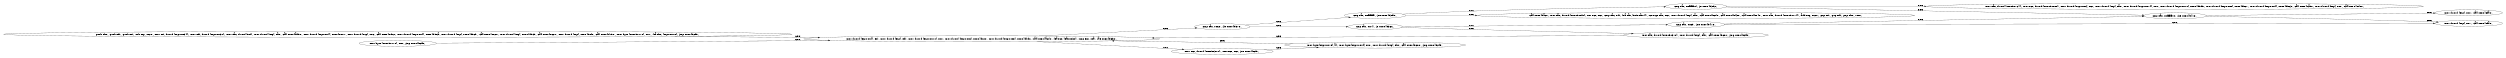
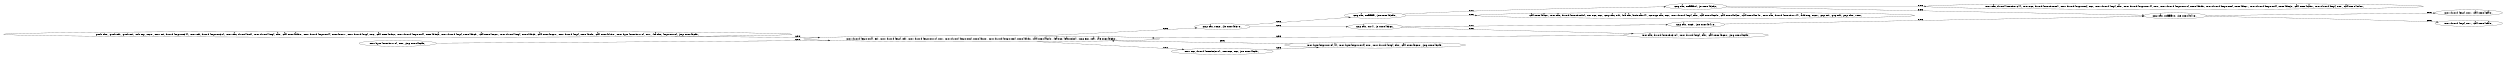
edge "'cmp eax, 0x69', 'jne 0x8049418'," -> "'mov dword [esp], 0x1', 'call 0x8048fa0',": removed, label "CFG"
